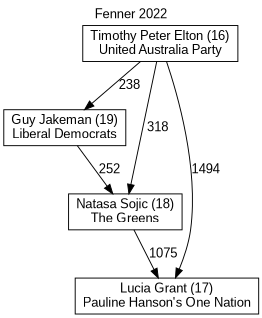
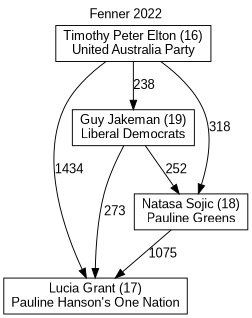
edge "Timothy Peter Elton (16) United Australia Party" -> "Lucia Grant (17) Pauline Hanson's One Nation": label "1494" -> "1434"
edge "Guy Jakeman (19) Liberal Democrats" -> "Lucia Grant (17) Pauline Hanson's One Nation": added, label "273"
node "Natasa Sojic (18) The Greens": label "Natasa Sojic (18) The Greens" -> "Natasa Sojic (18) Pauline Greens"
